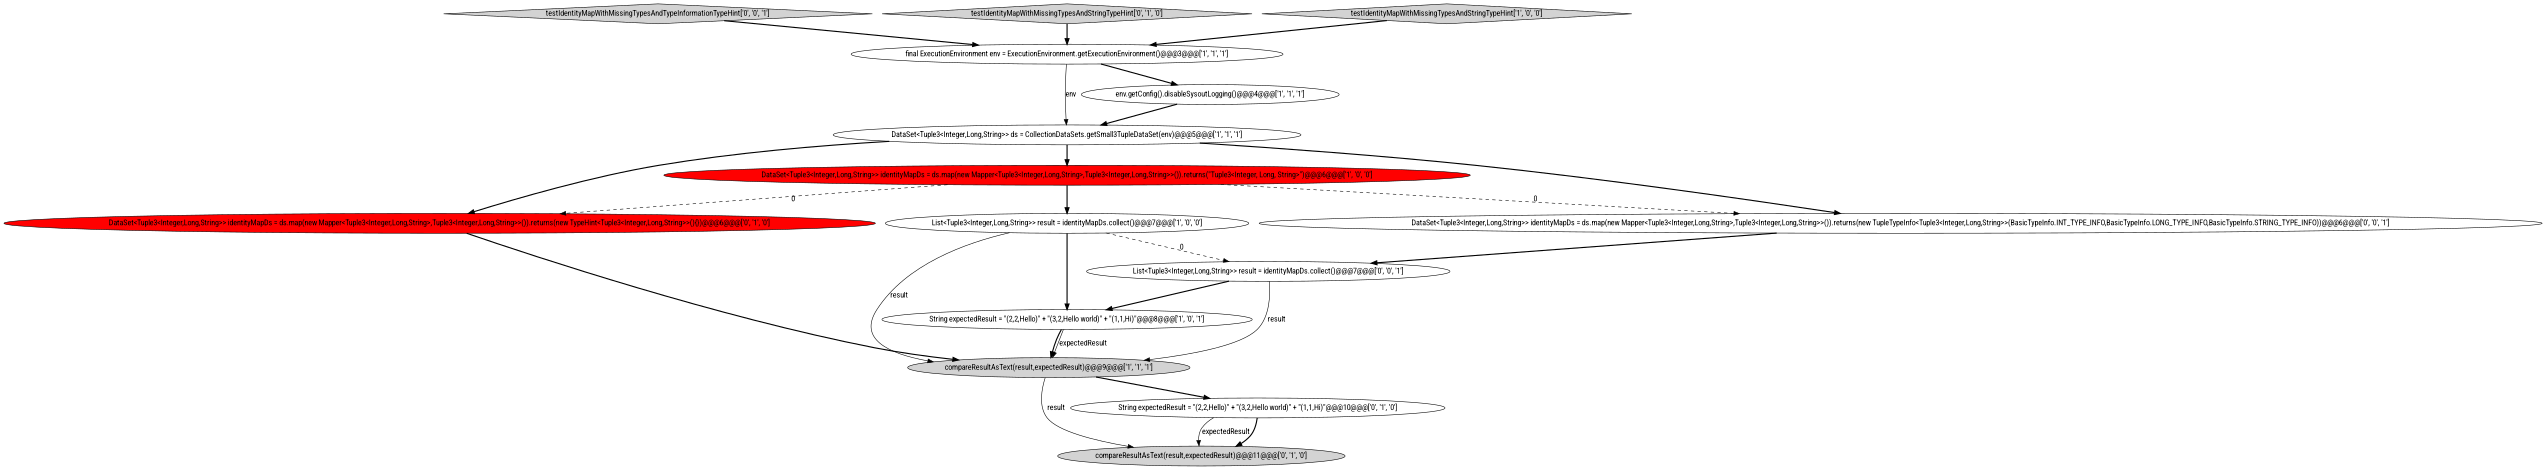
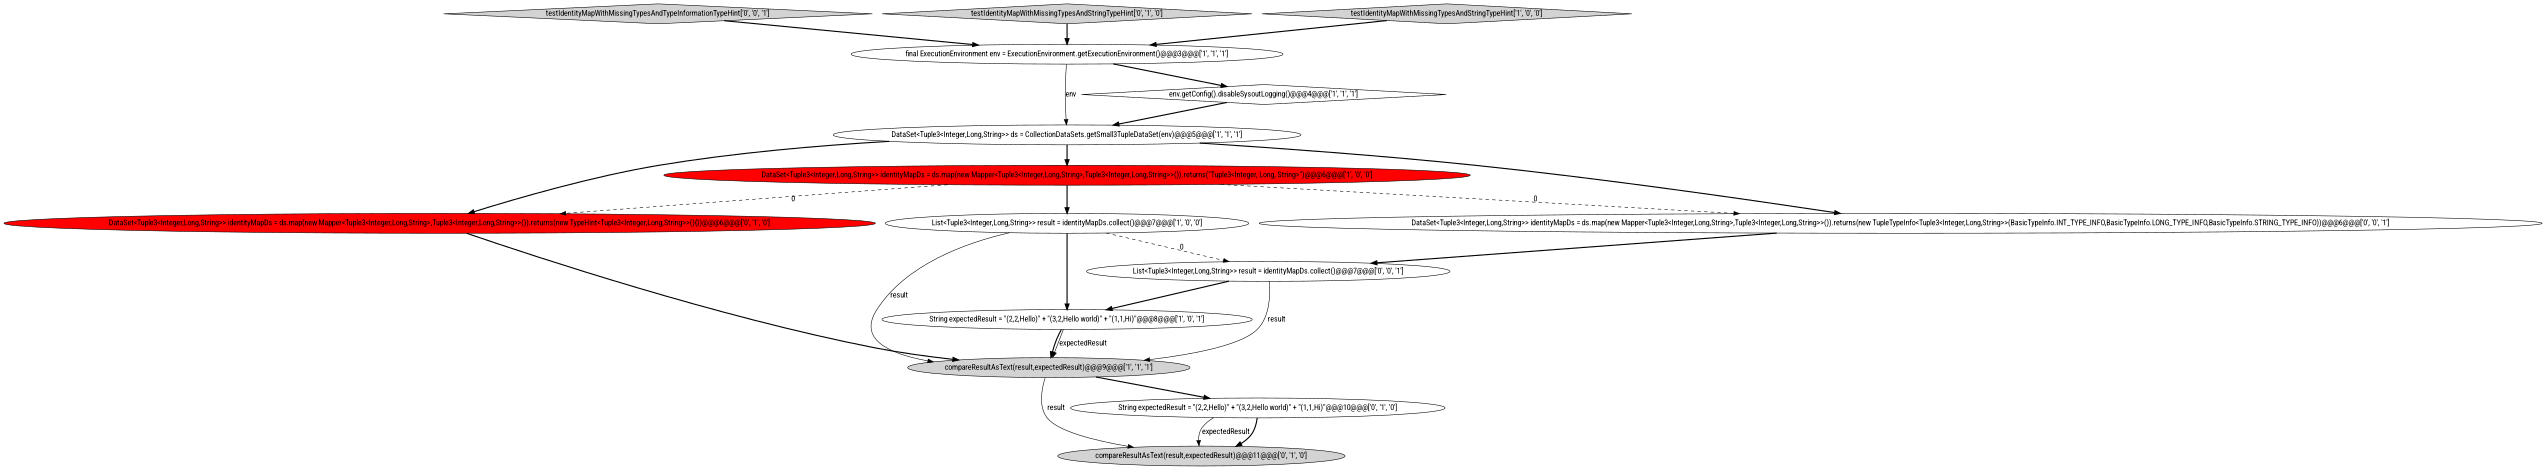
node "env.getConfig().disableSysoutLogging()@@@4@@@['1', '1', '1']": shape ellipse -> diamond
